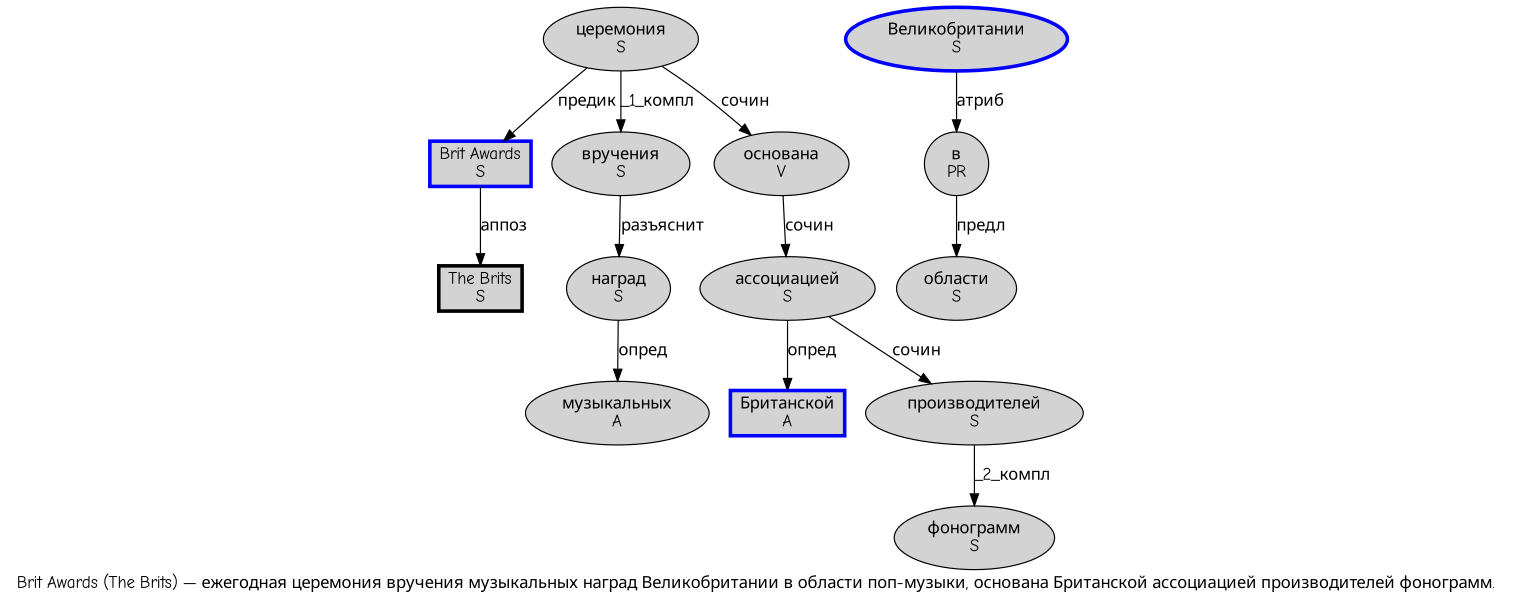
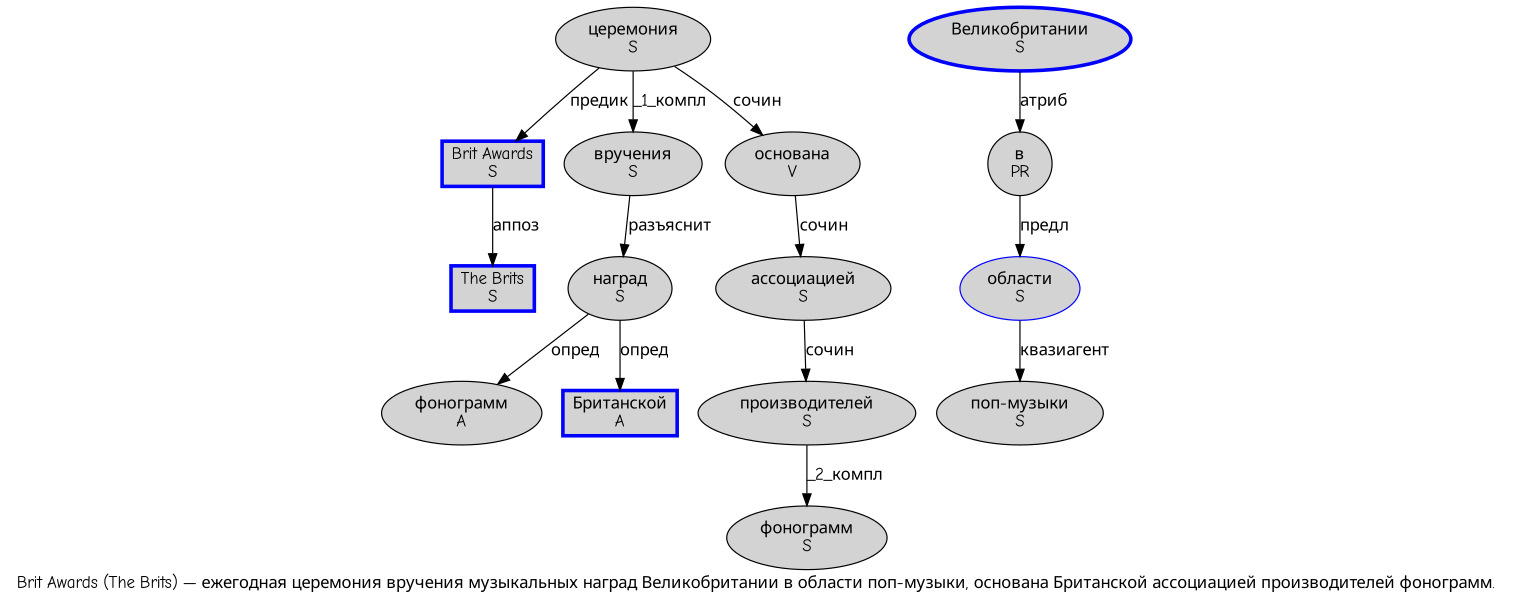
node "The Brits S": color black -> blue
node "области S": color black -> blue
edge "ассоциацией S" -> "Британской A": now "наград S" -> "Британской A"
node "музыкальных A": label "музыкальных A" -> "фонограмм A"
node "поп-музыки S": added
